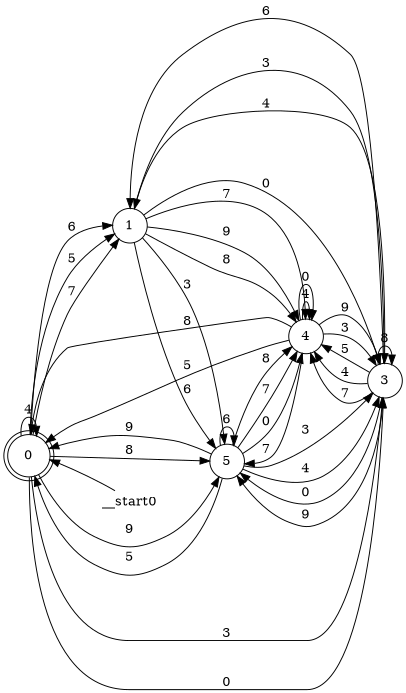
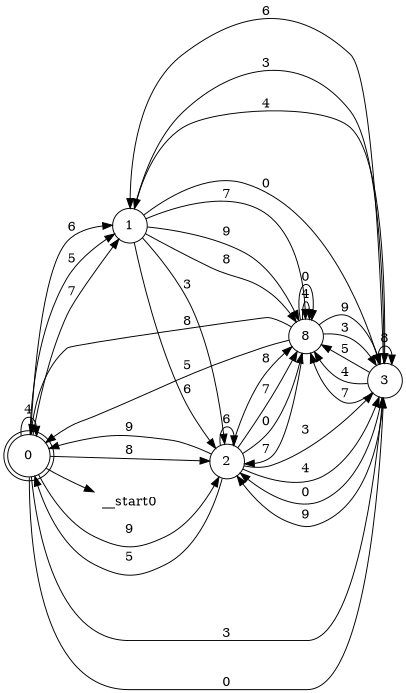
node "4": label "4" -> "8"
node "5": label "5" -> "2"
edge "__start0" -> "0": reversed
